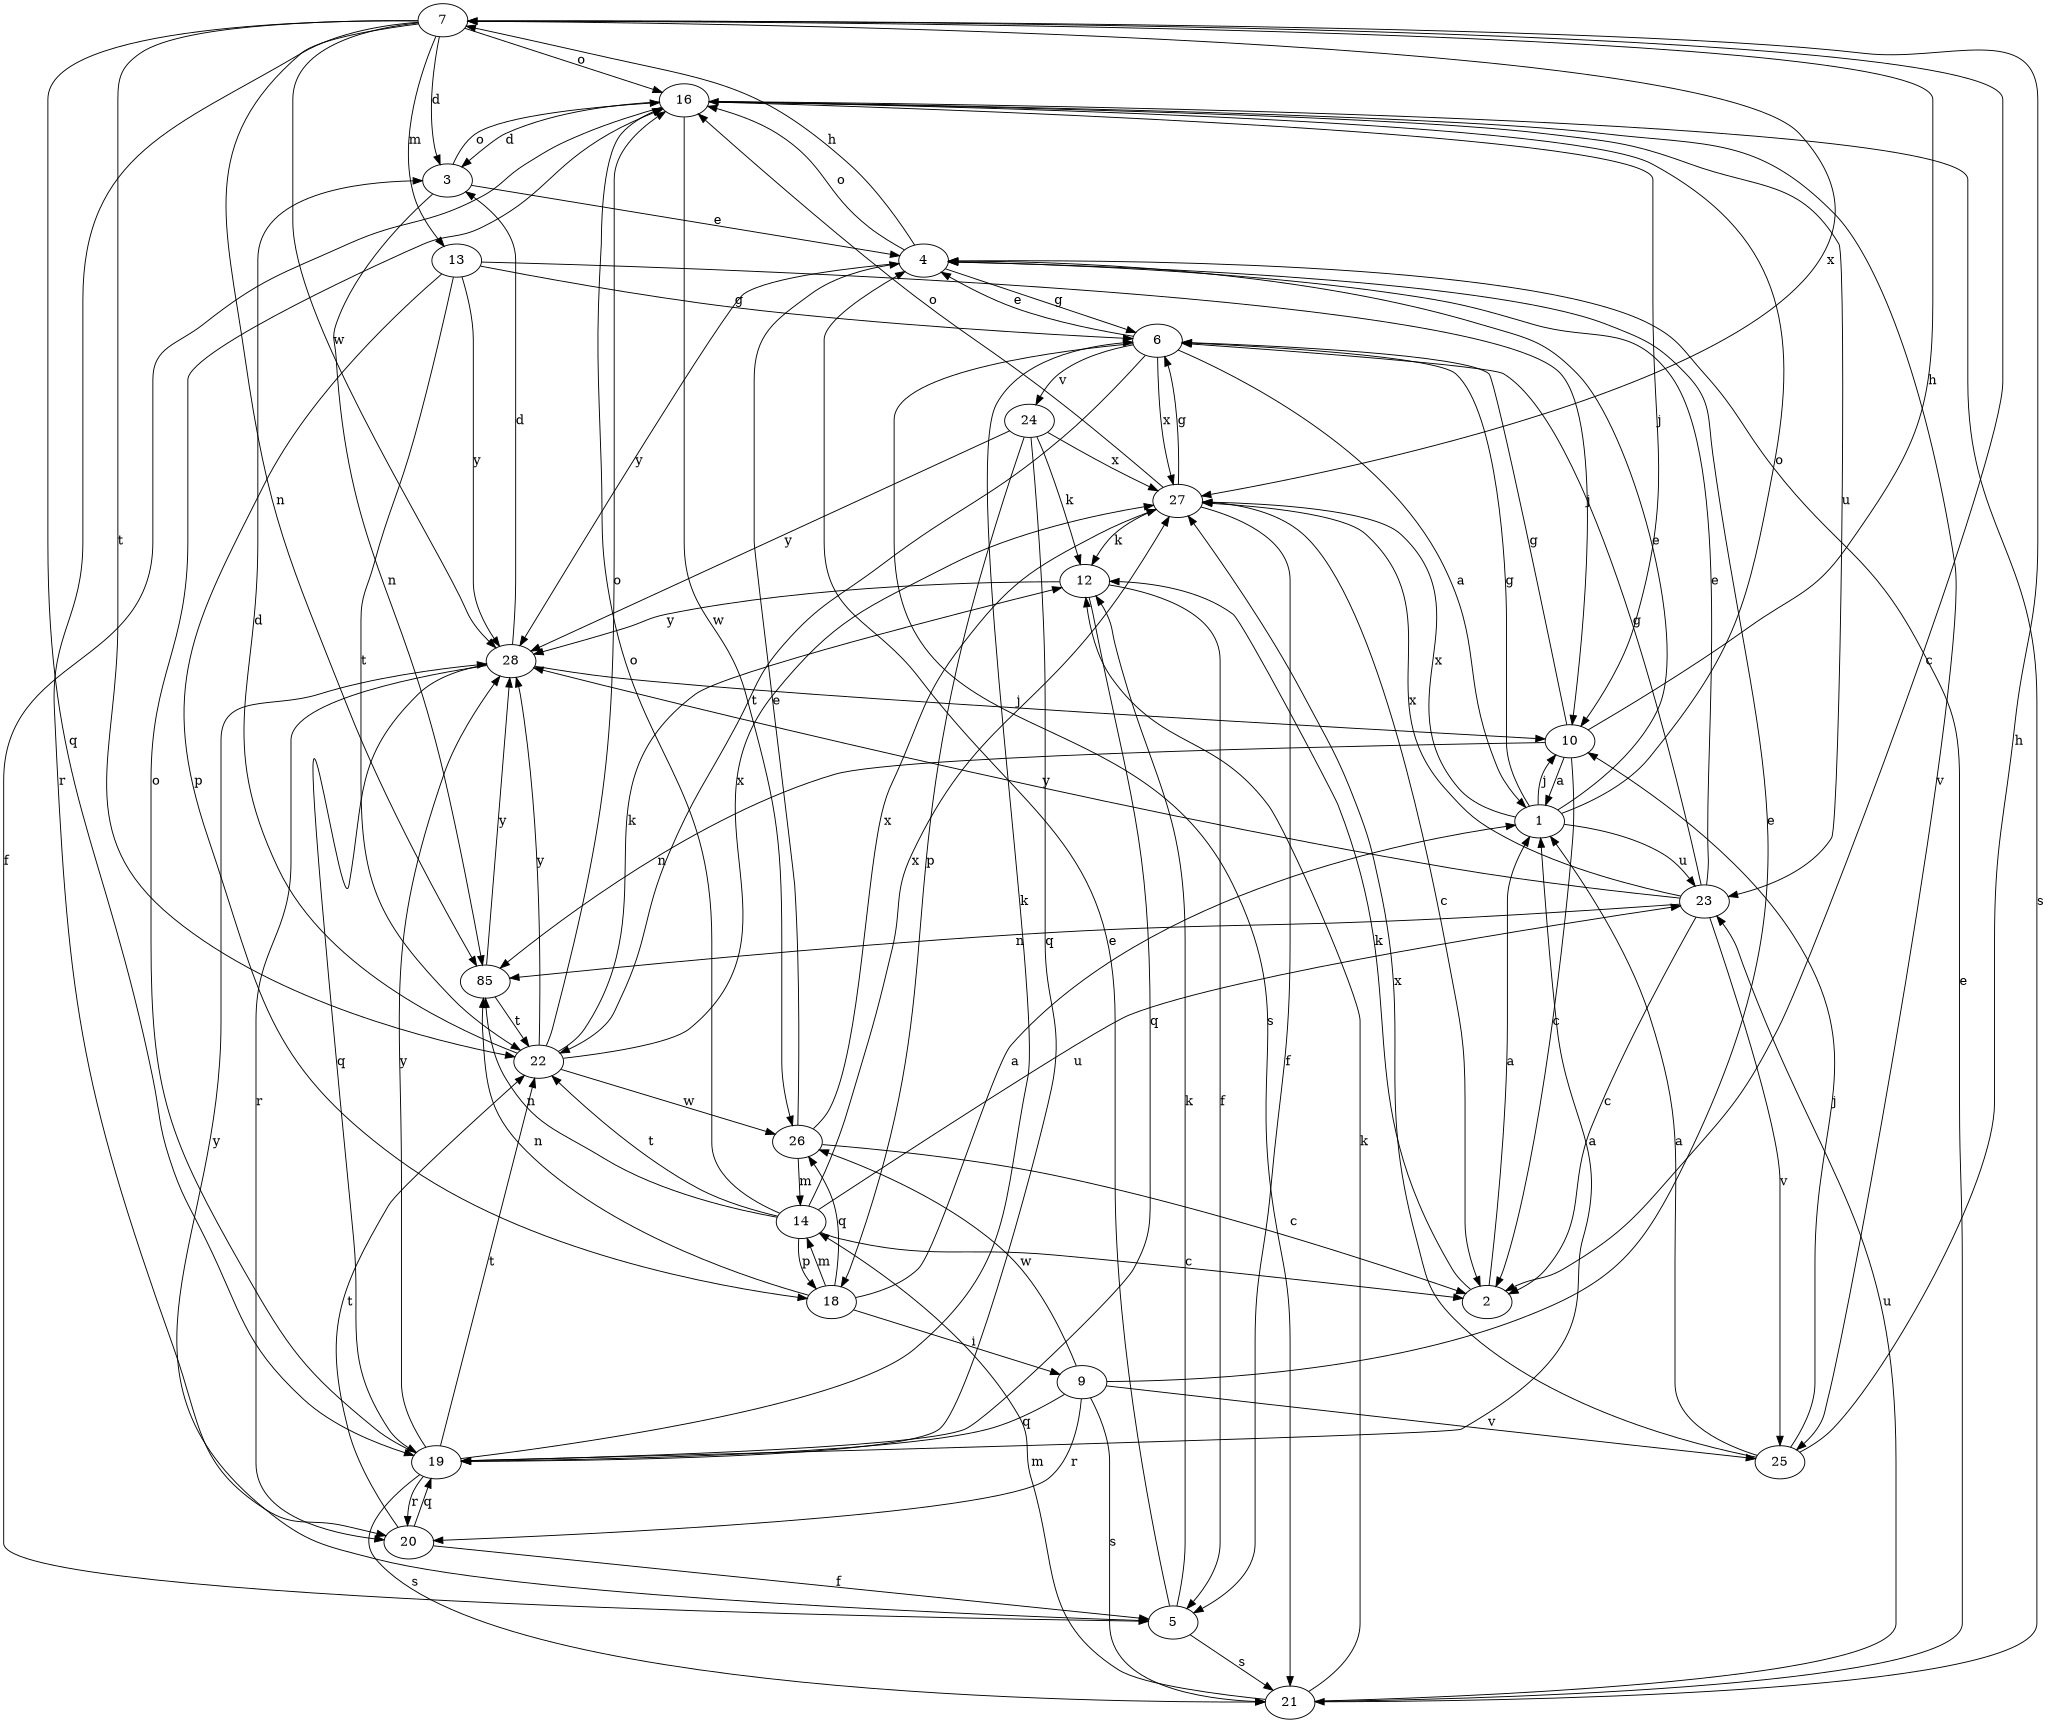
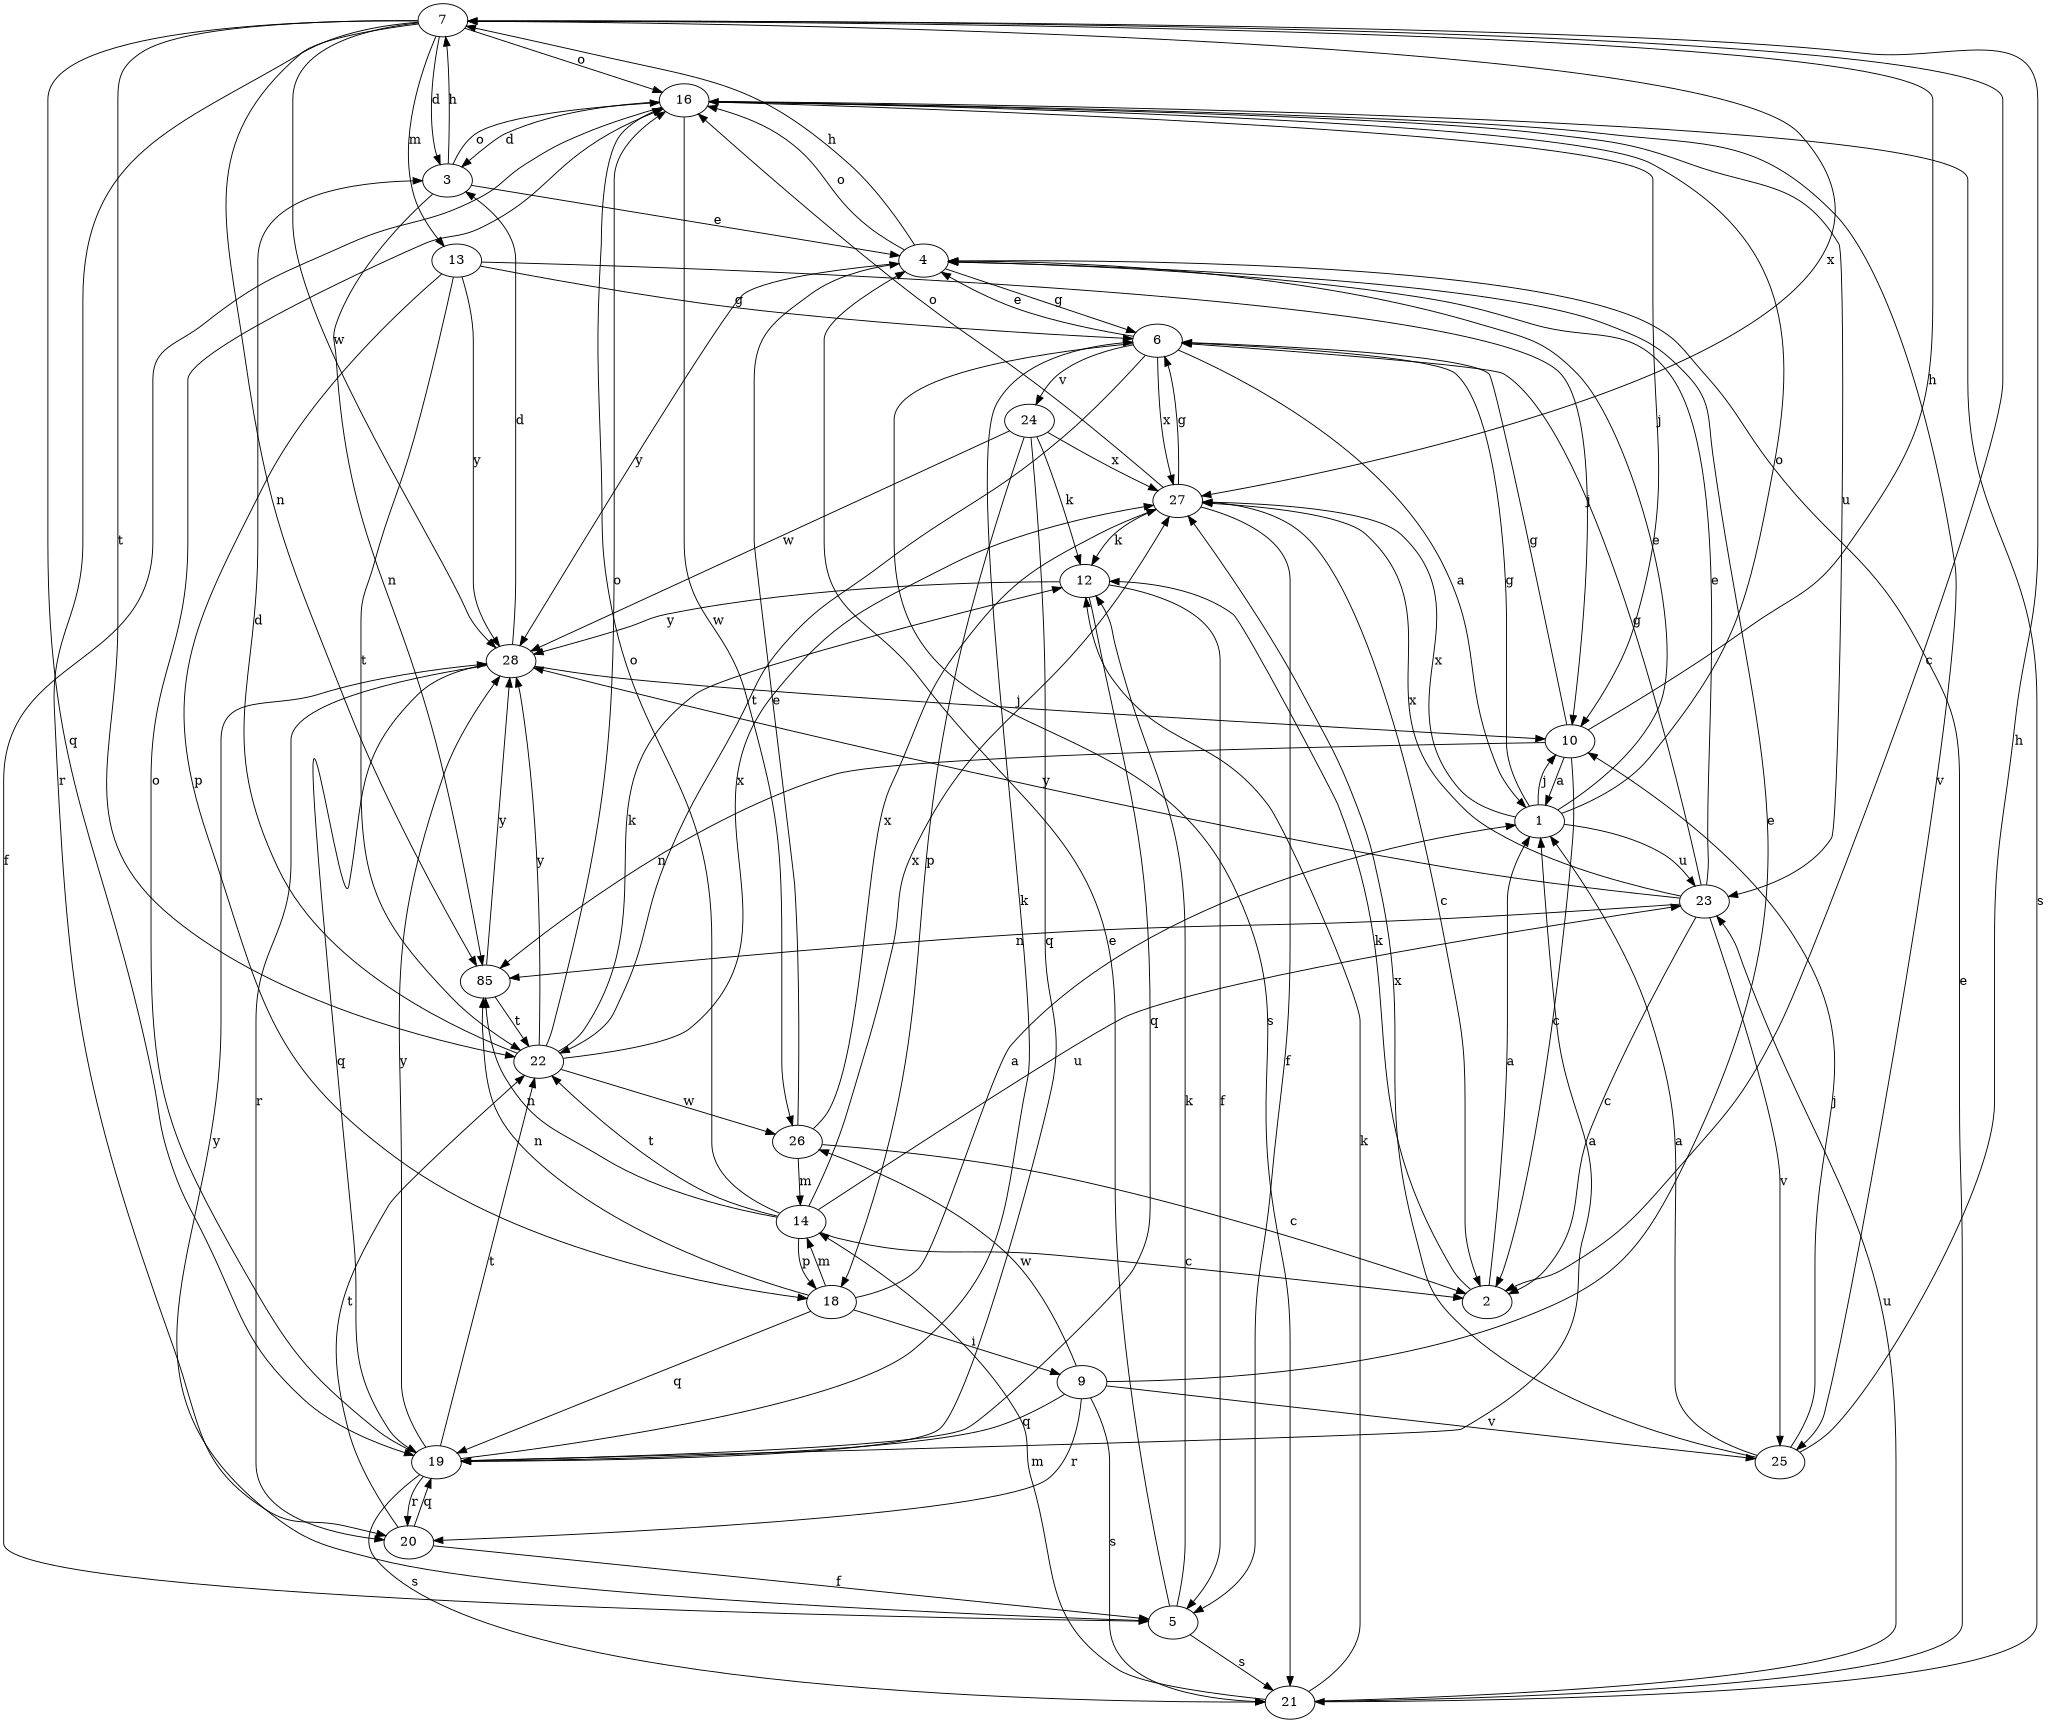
edge "3" -> "7": added, label "h"
edge "24" -> "28": label "y" -> "w"
edge "18" -> "26": now "18" -> "19"
